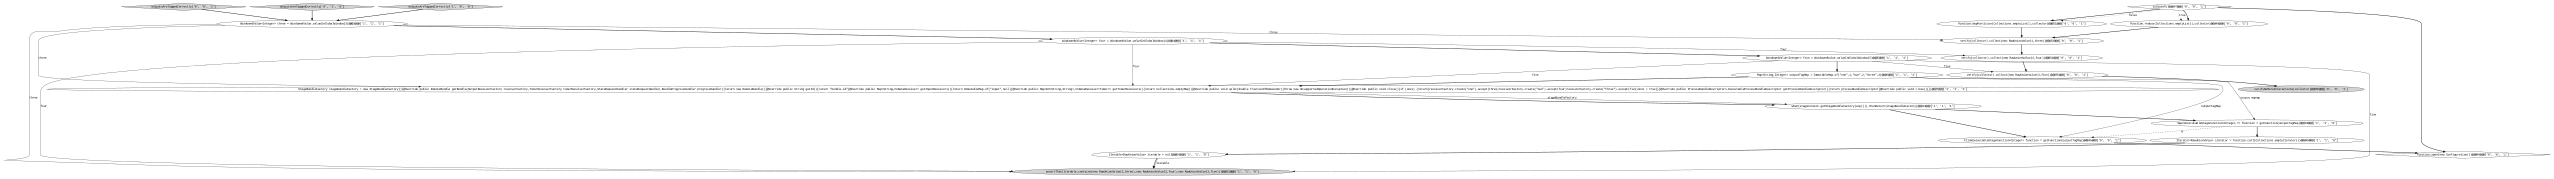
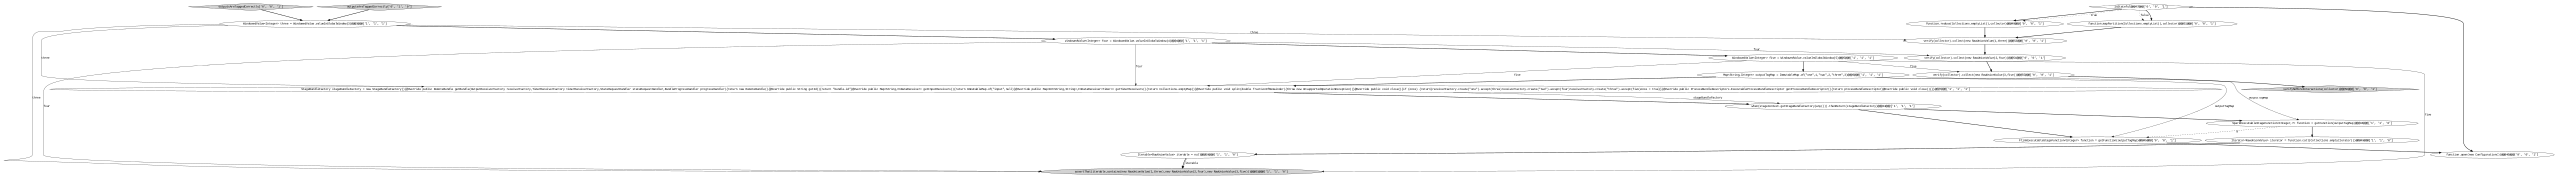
node "outputsAreTaggedCorrectly['1', '0', '0']": removed
node "verifyNoMoreInteractions(collector)@@@56@@@['0', '0', '1']": shape ellipse -> diamond
node "function.open(new Configuration())@@@46@@@['0', '0', '1']": shape diamond -> ellipse
